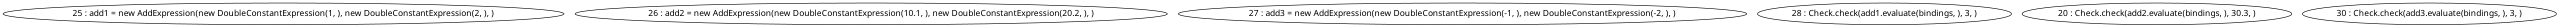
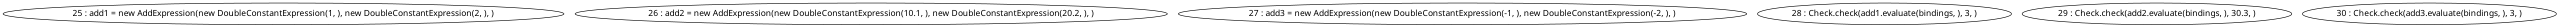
node "20 : Check.check(add2.evaluate(bindings, ), 30.3, )": label "20 : Check.check(add2.evaluate(bindings, ), 30.3, )" -> "29 : Check.check(add2.evaluate(bindings, ), 30.3, )"
